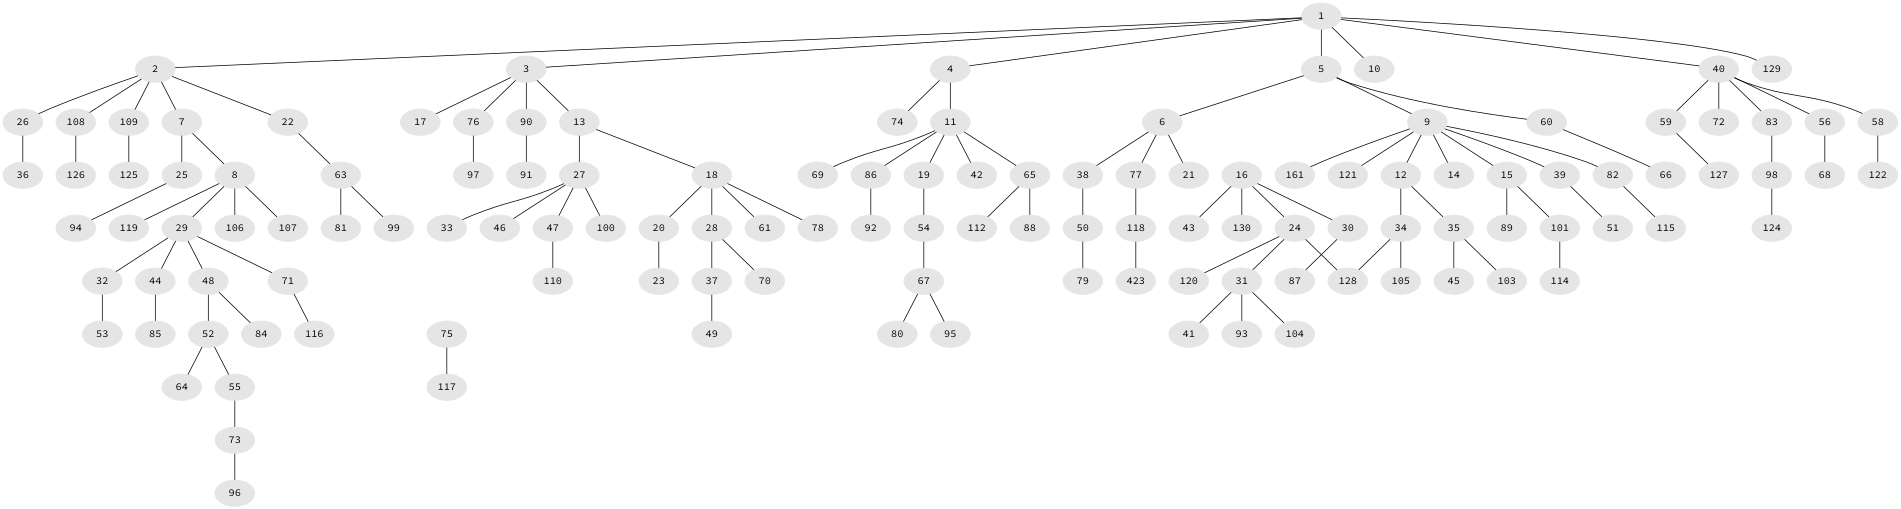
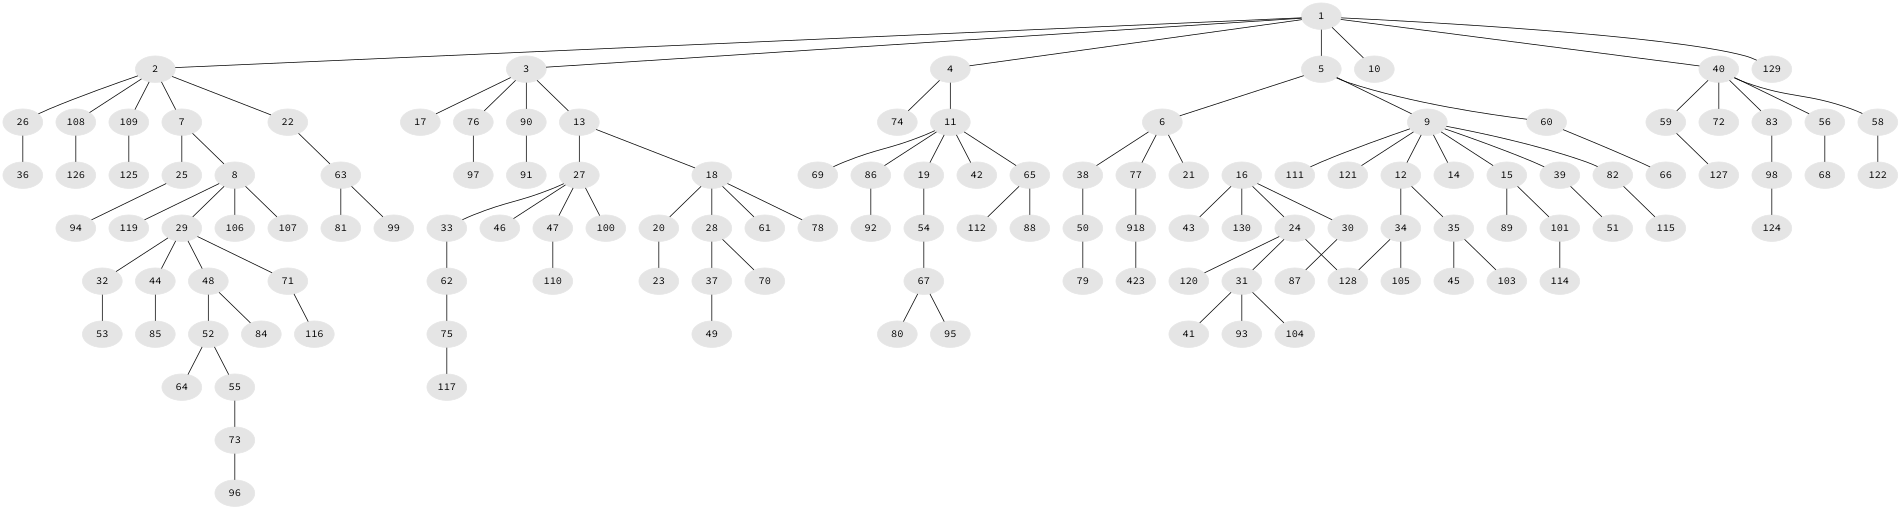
node "161": label "161" -> "111"
node "118": label "118" -> "918"
node "62": added
